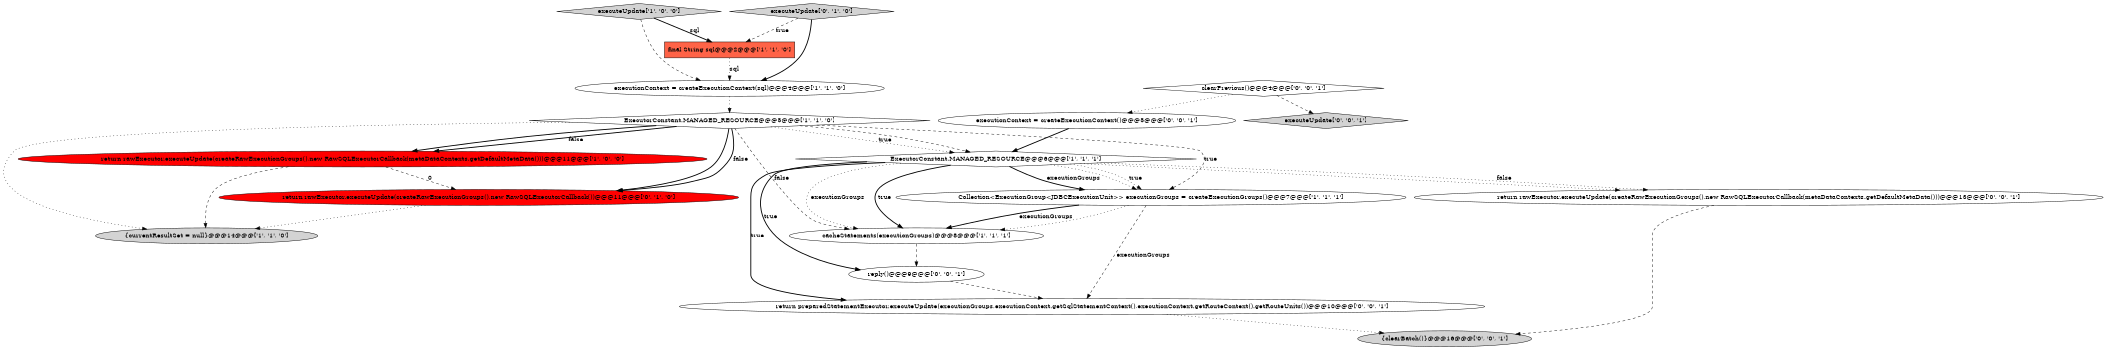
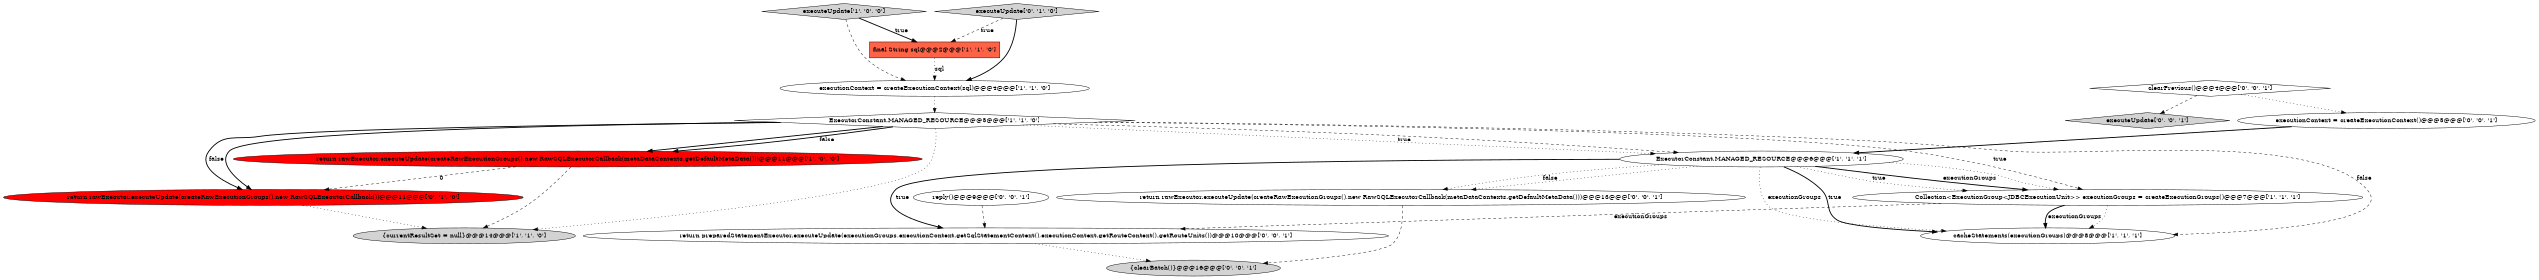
edge "executeUpdate['1', '0', '0']" -> "final String sql@@@2@@@['1', '1', '0']": label "sql" -> "true"
node "ExecutorConstant.MANAGED_RESOURCE@@@6@@@['1', '1', '1']": shape diamond -> ellipse
edge "ExecutorConstant.MANAGED_RESOURCE@@@6@@@['1', '1', '1']" -> "reply()@@@9@@@['0', '0', '1']": removed, label "true"
edge "cacheStatements(executionGroups)@@@8@@@['1', '1', '1']" -> "reply()@@@9@@@['0', '0', '1']": removed
